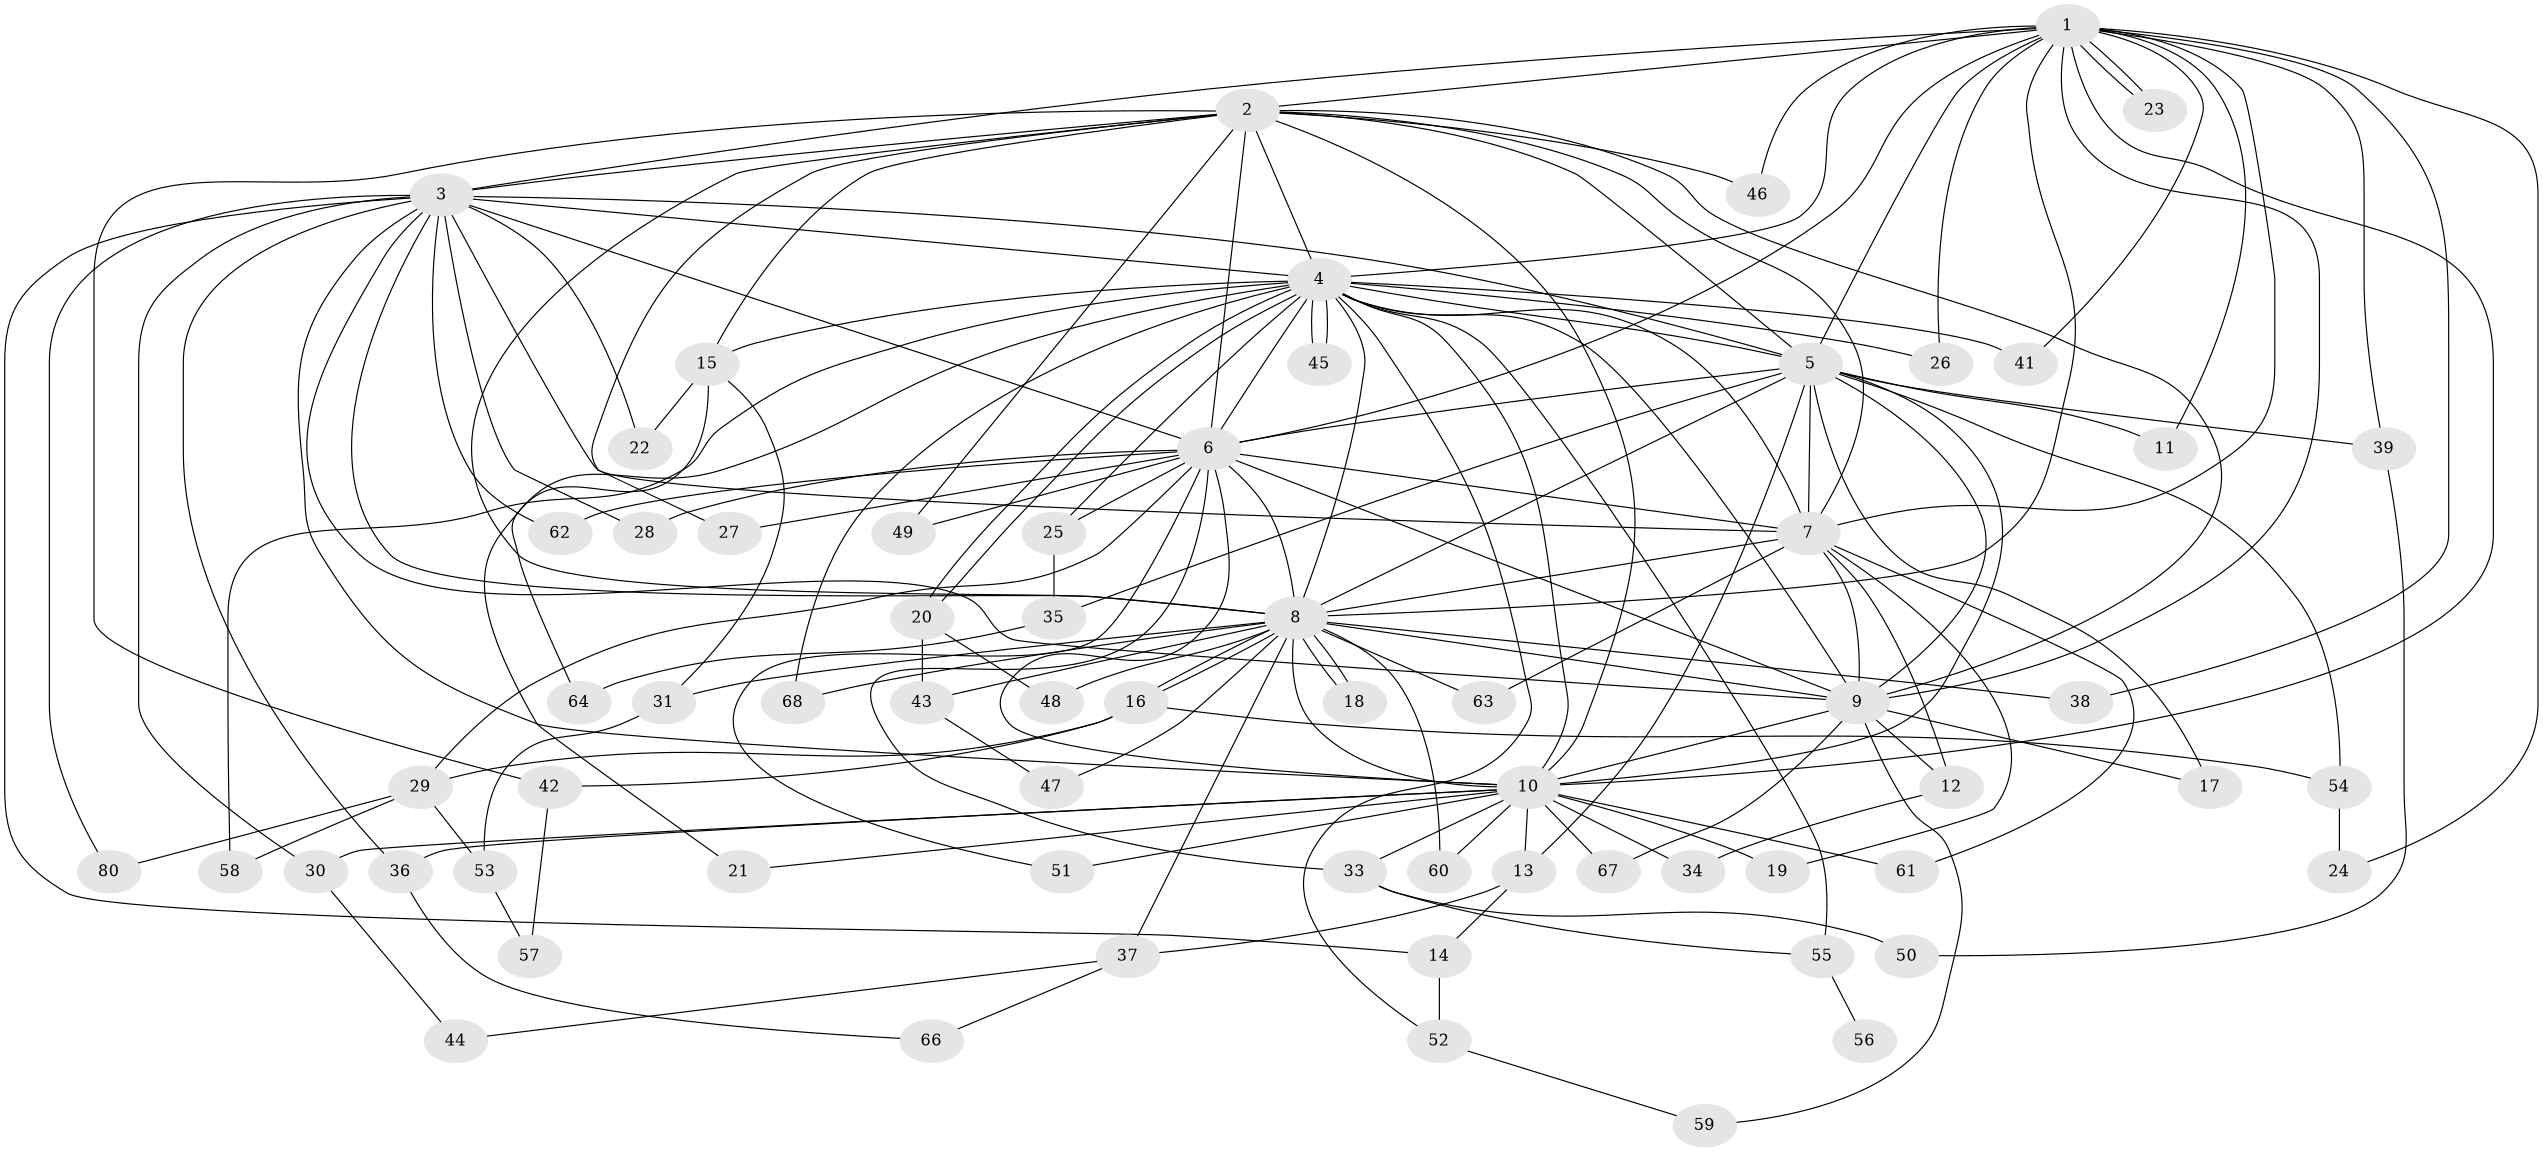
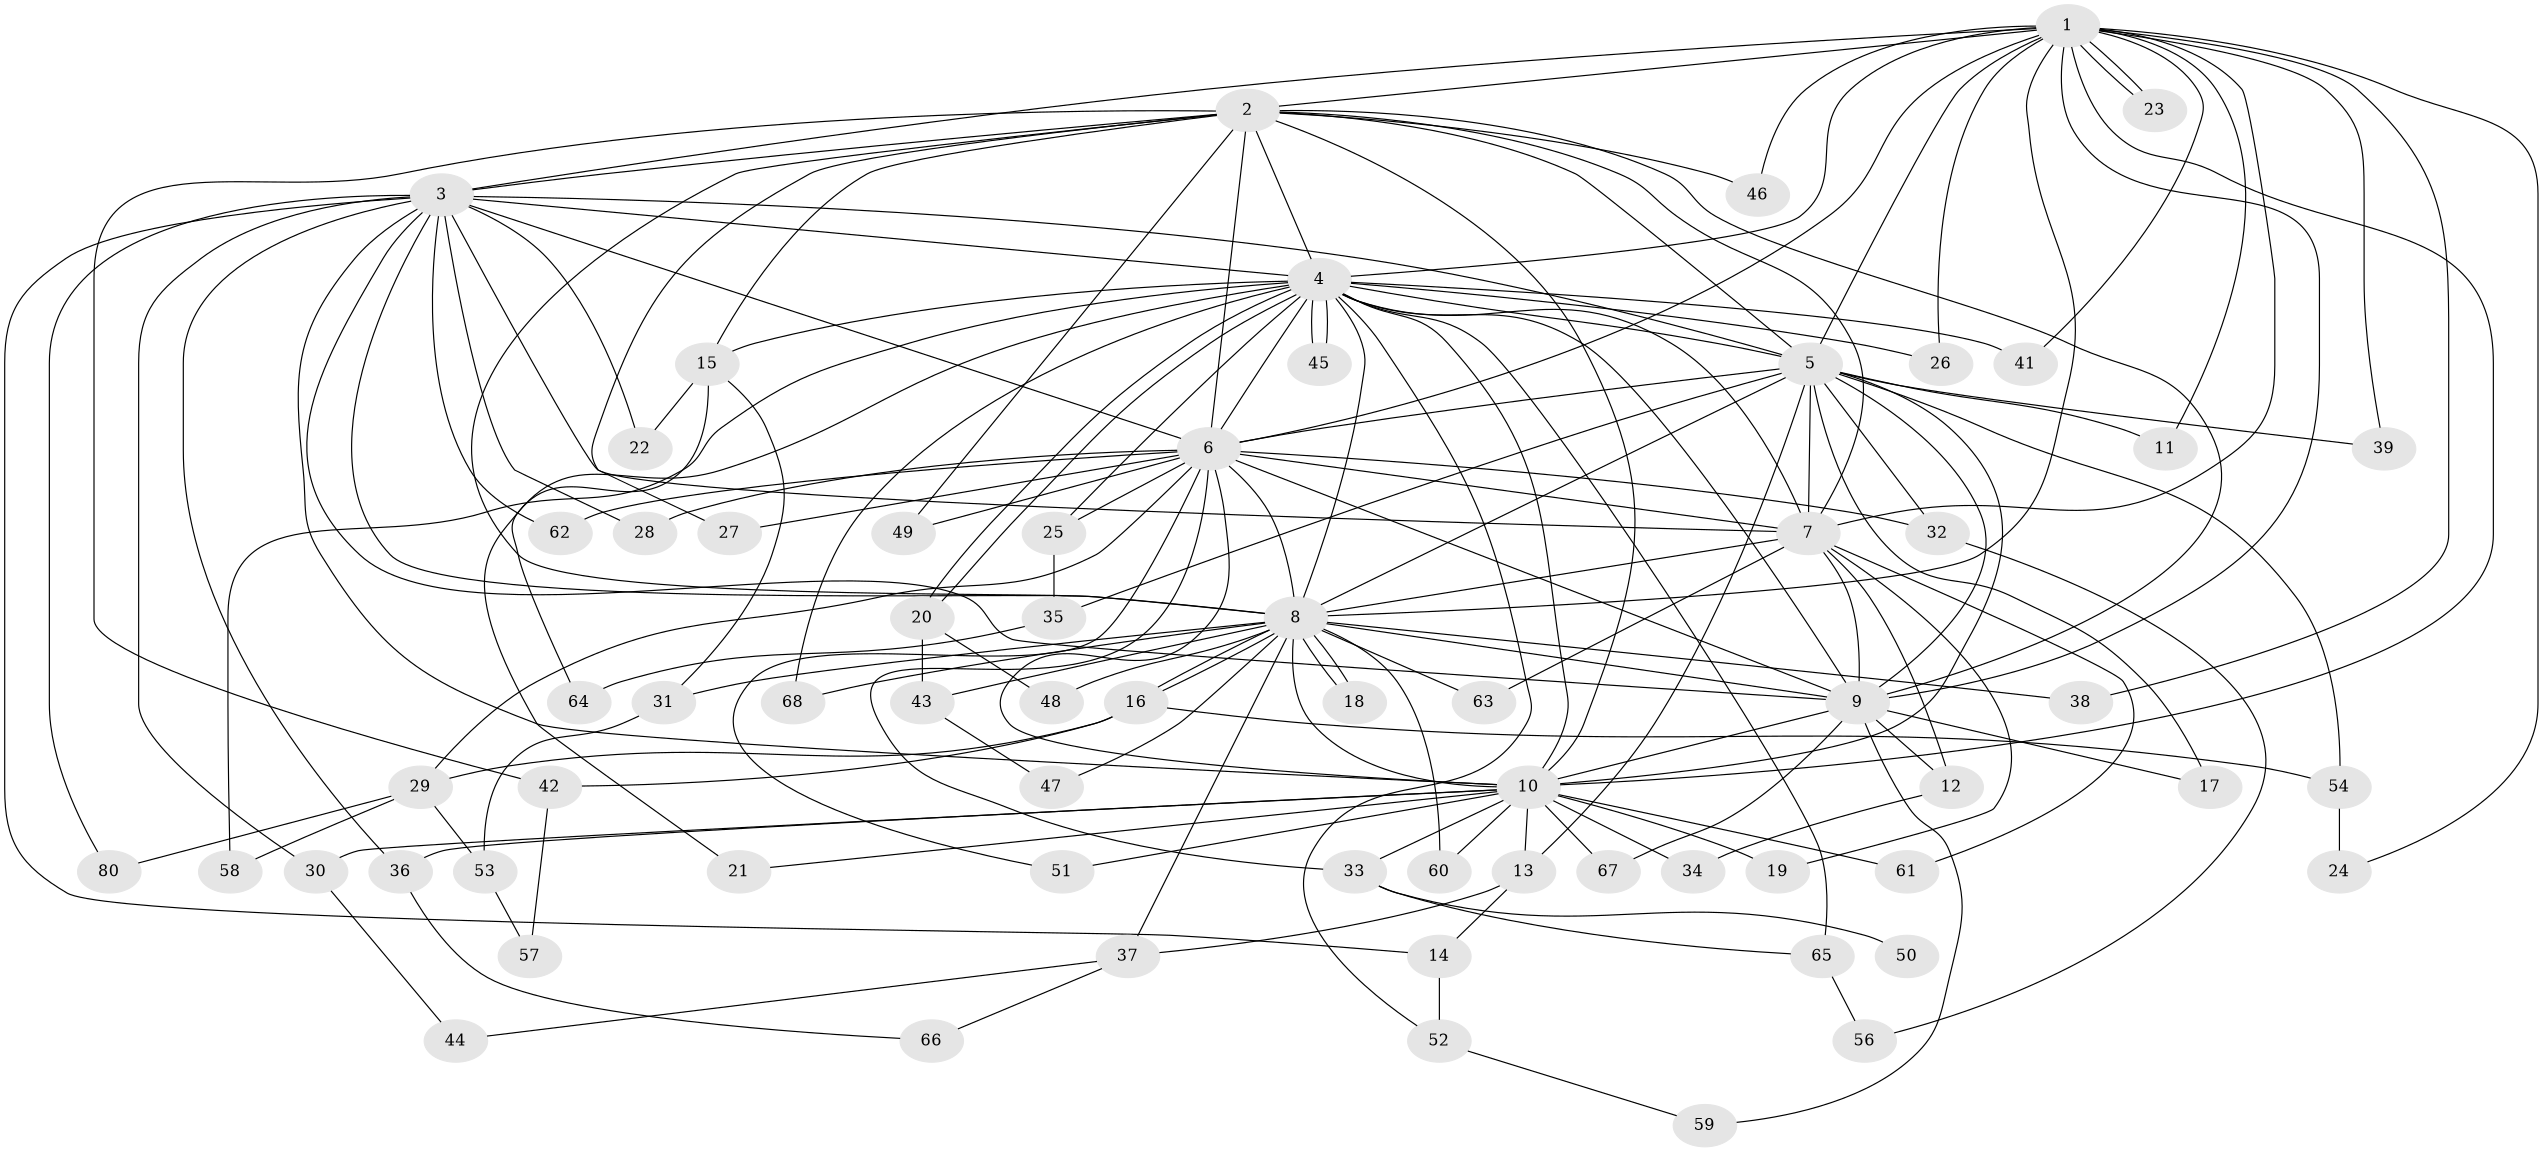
node "32": added
edge "39" -- "50": removed
node "55": label "55" -> "65"
